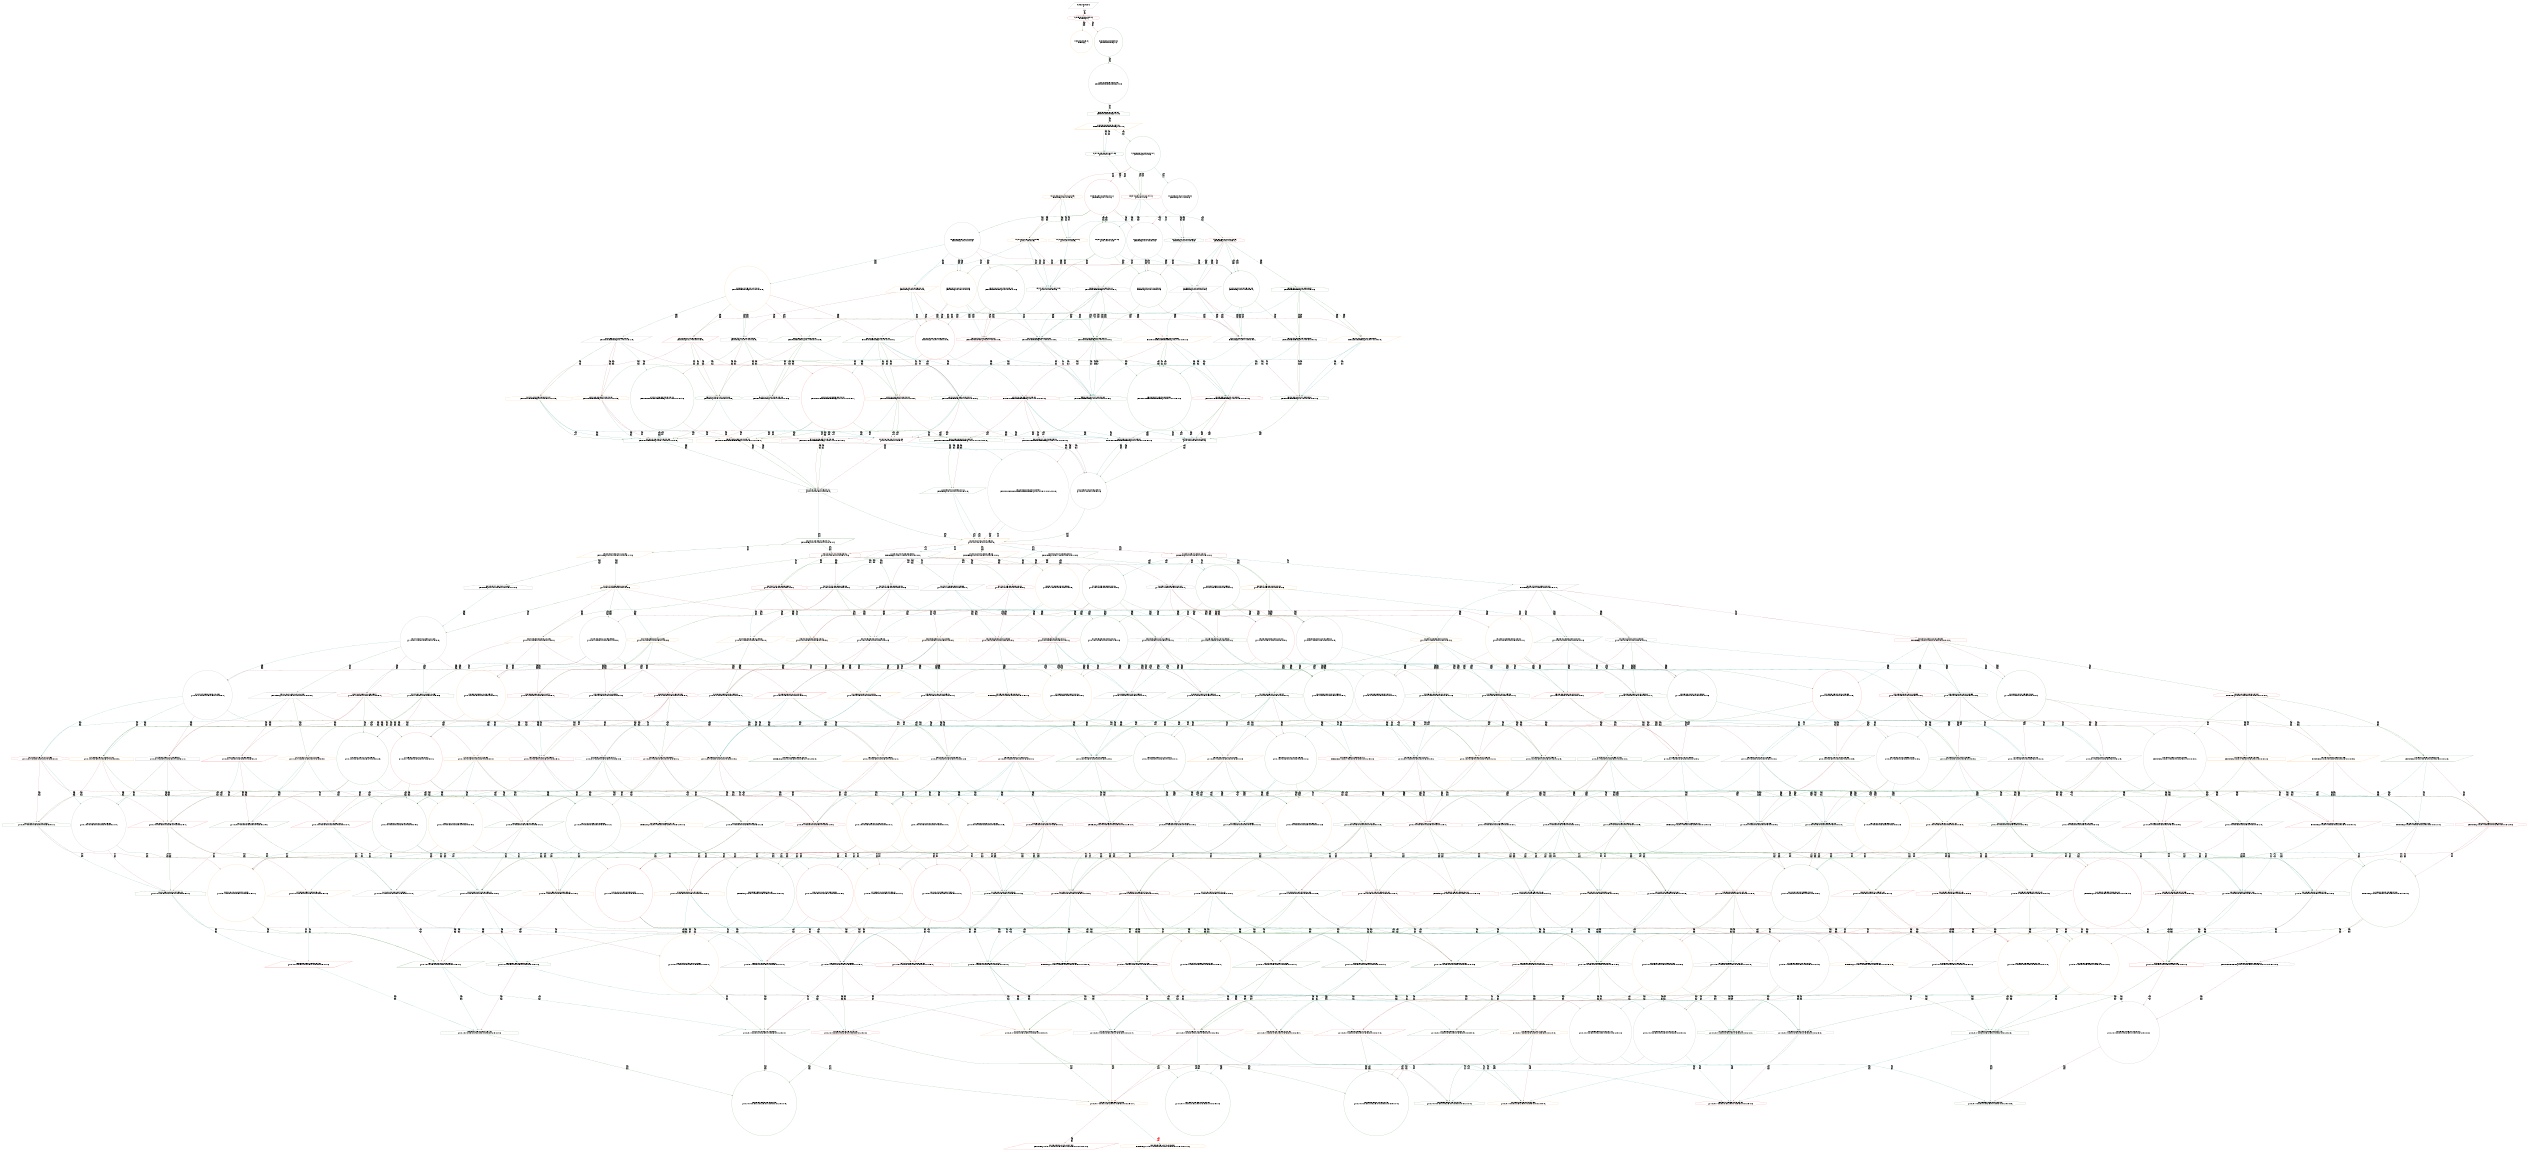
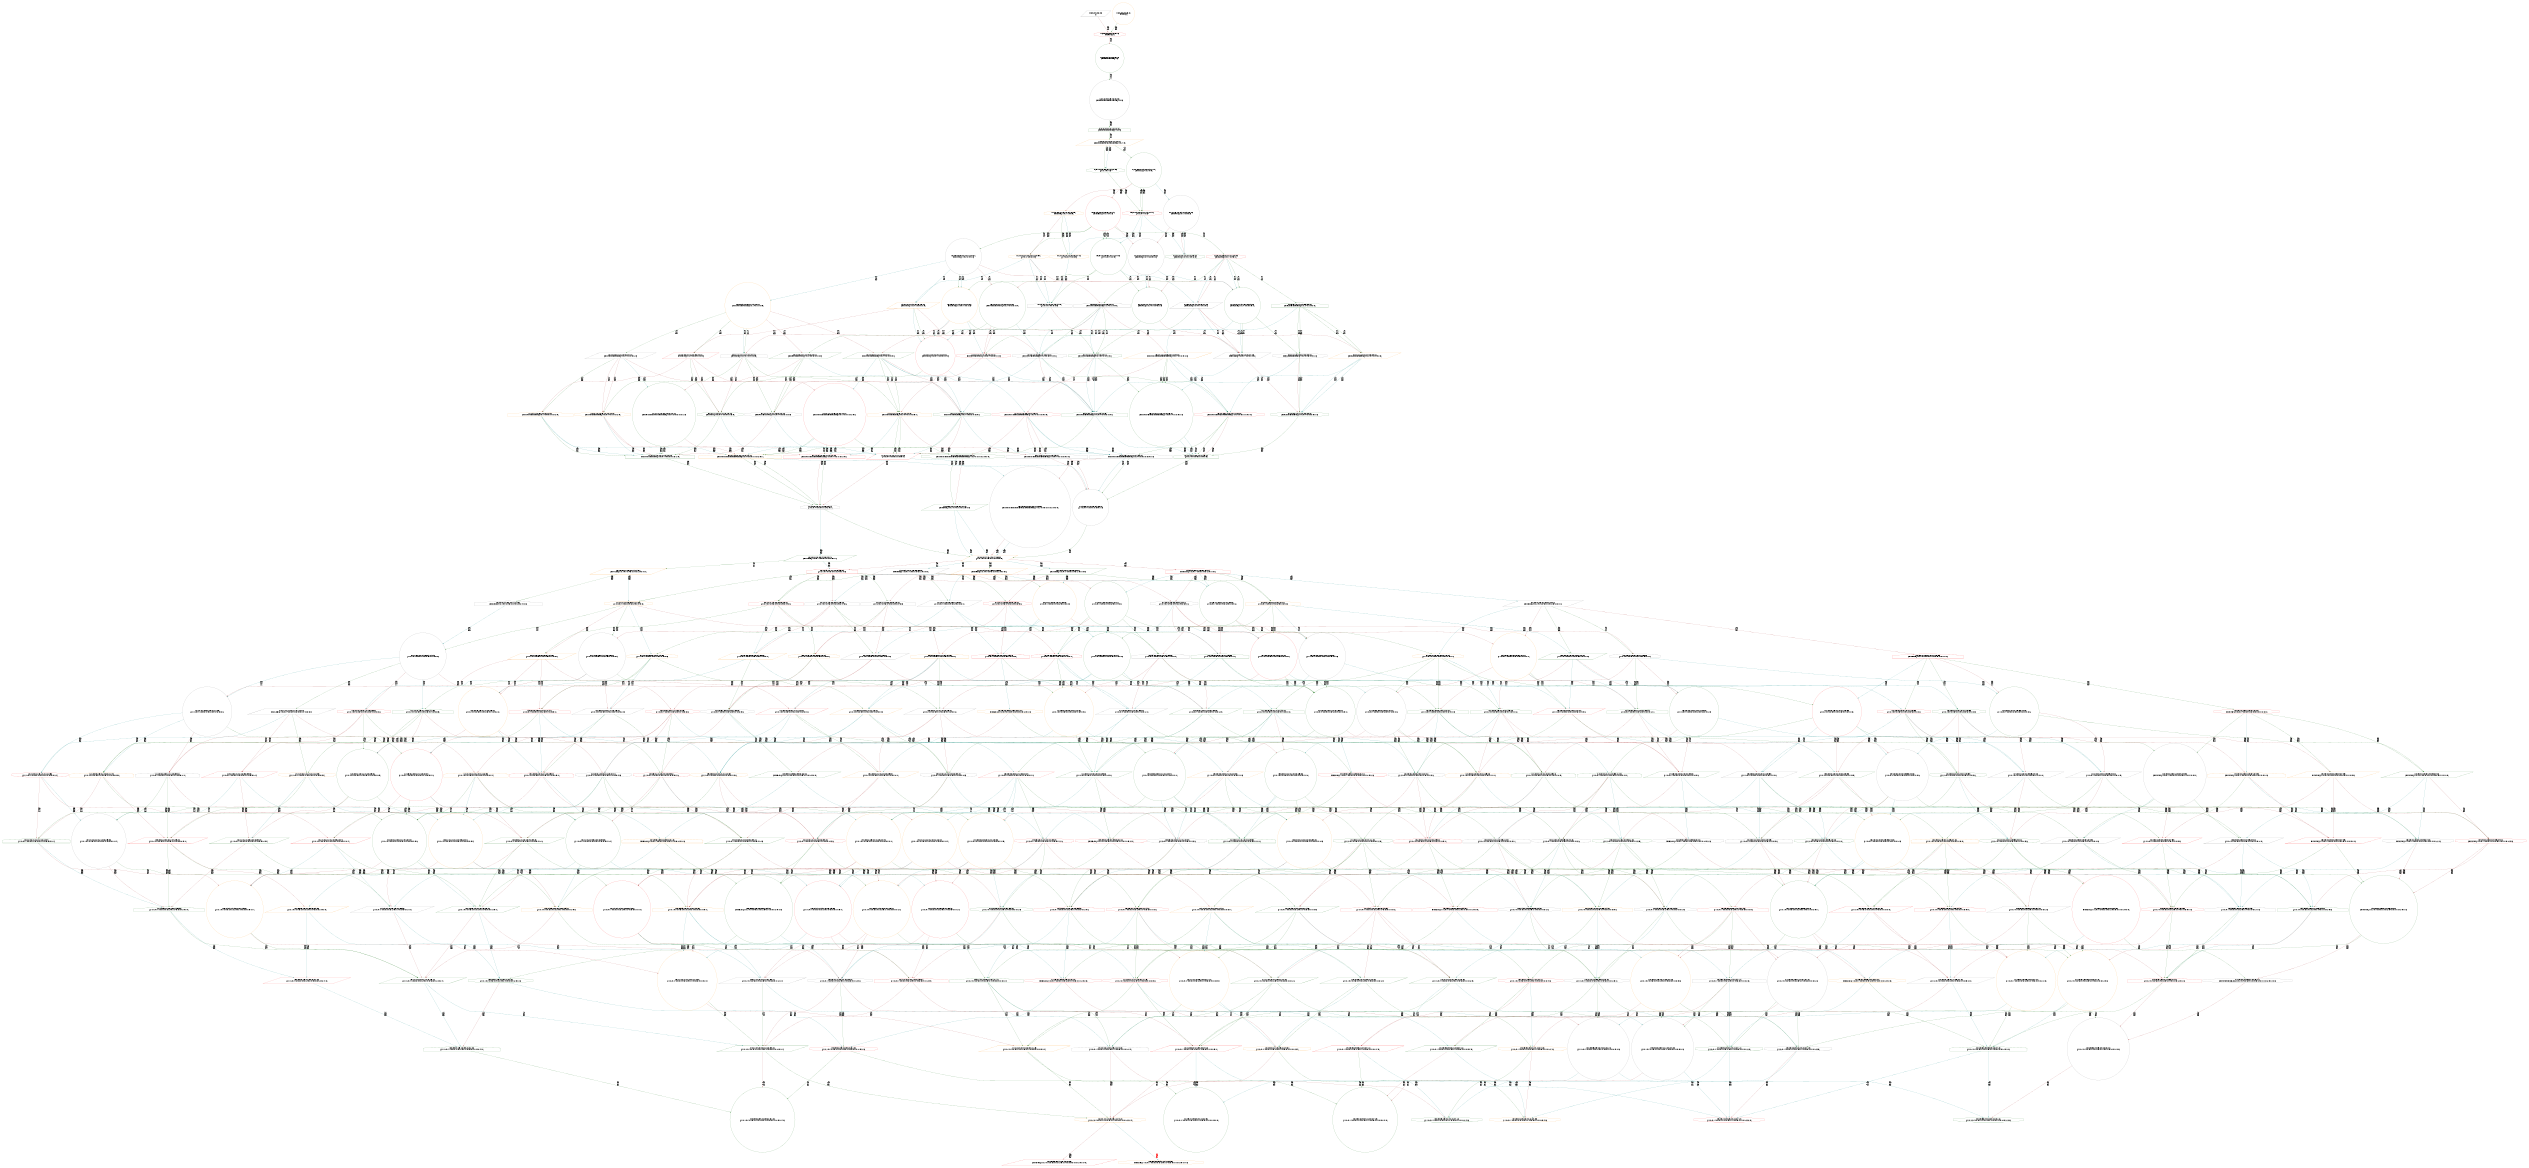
edge "S2: [39, 39] [39, 39] [39, 49] [95, 120] {T0J1:95-120}{1, 2}" -> "S1: [0, 0] [0, 0] [0, 0] [39, 49] {T0J0:39-49}{1}": reversed
